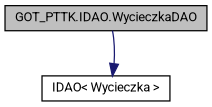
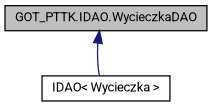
edge "GOT_PTTK.IDAO.WycieczkaDAO" -> "IDAO< Wycieczka >": reversed
